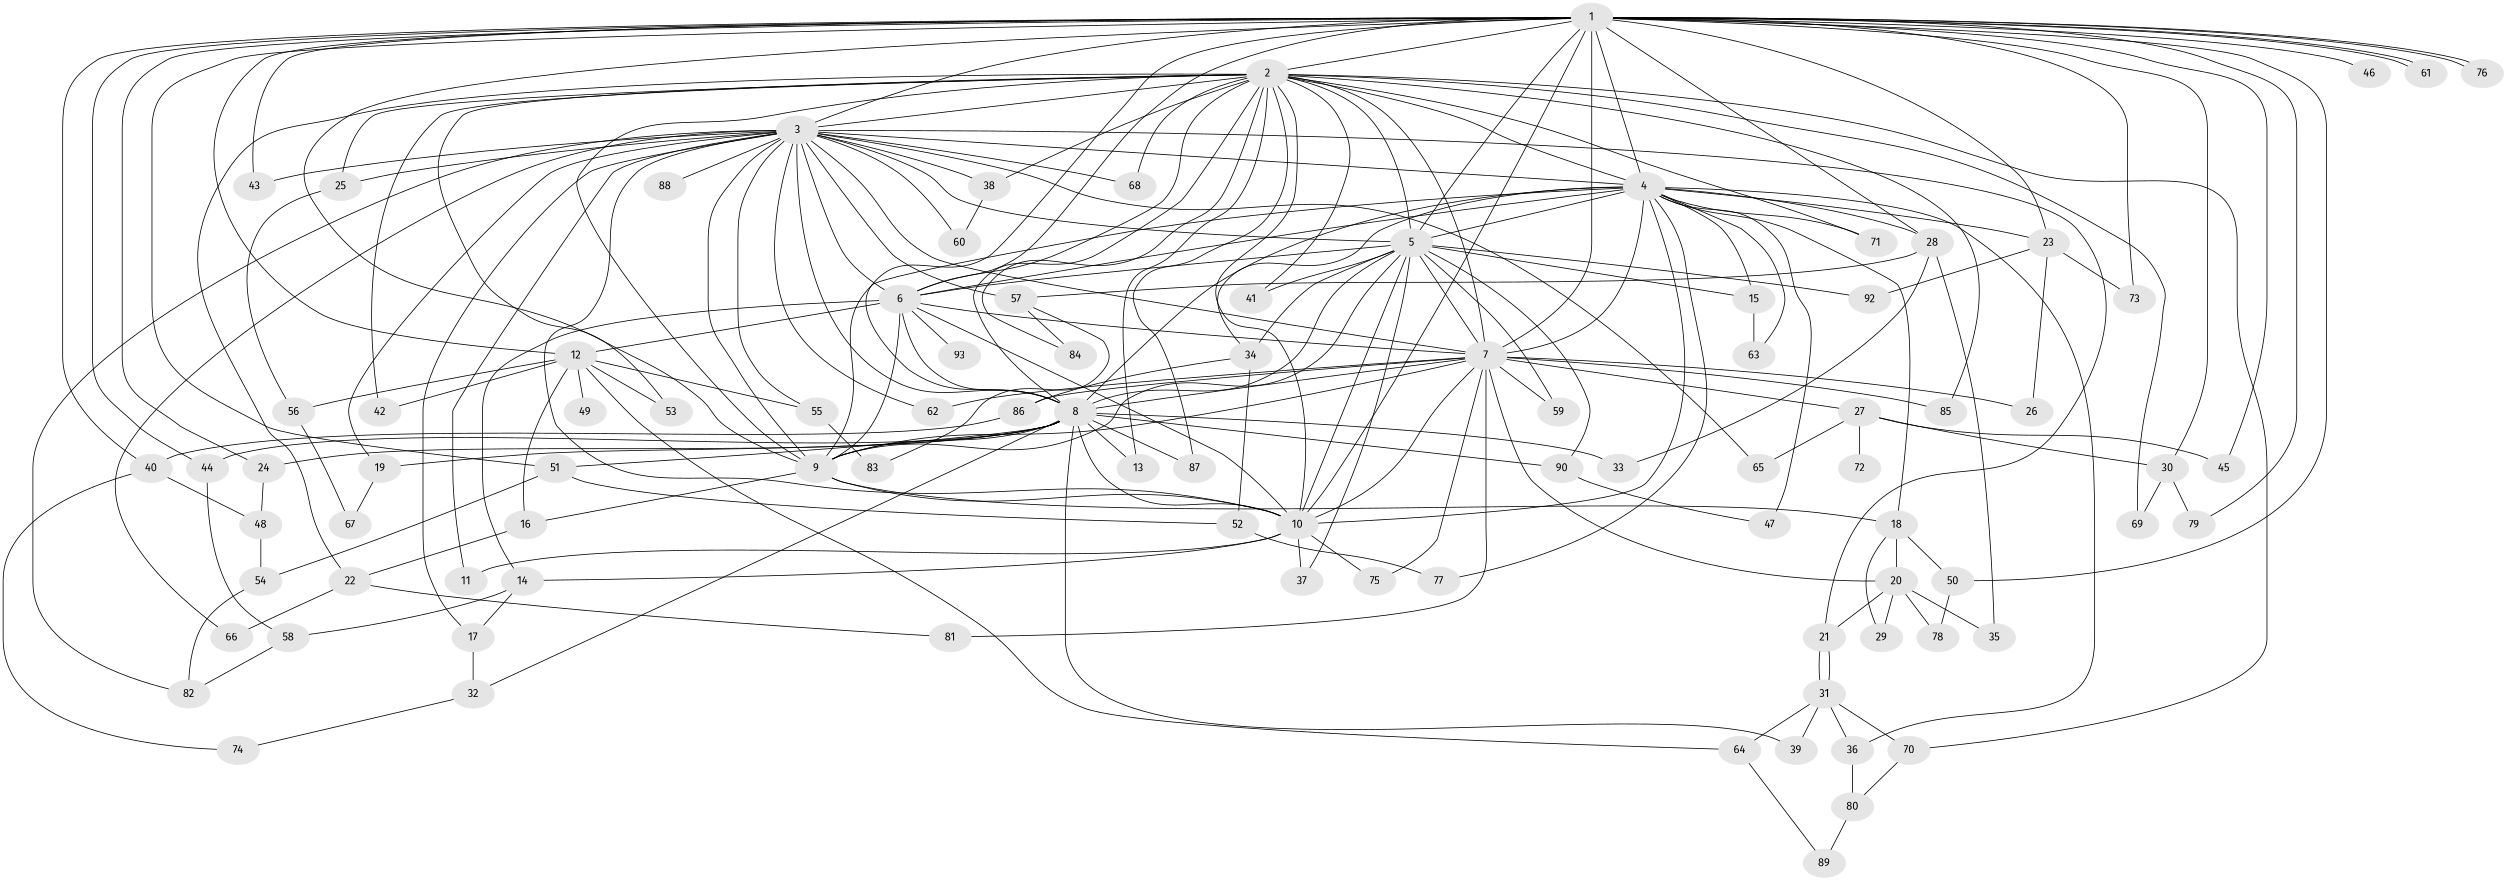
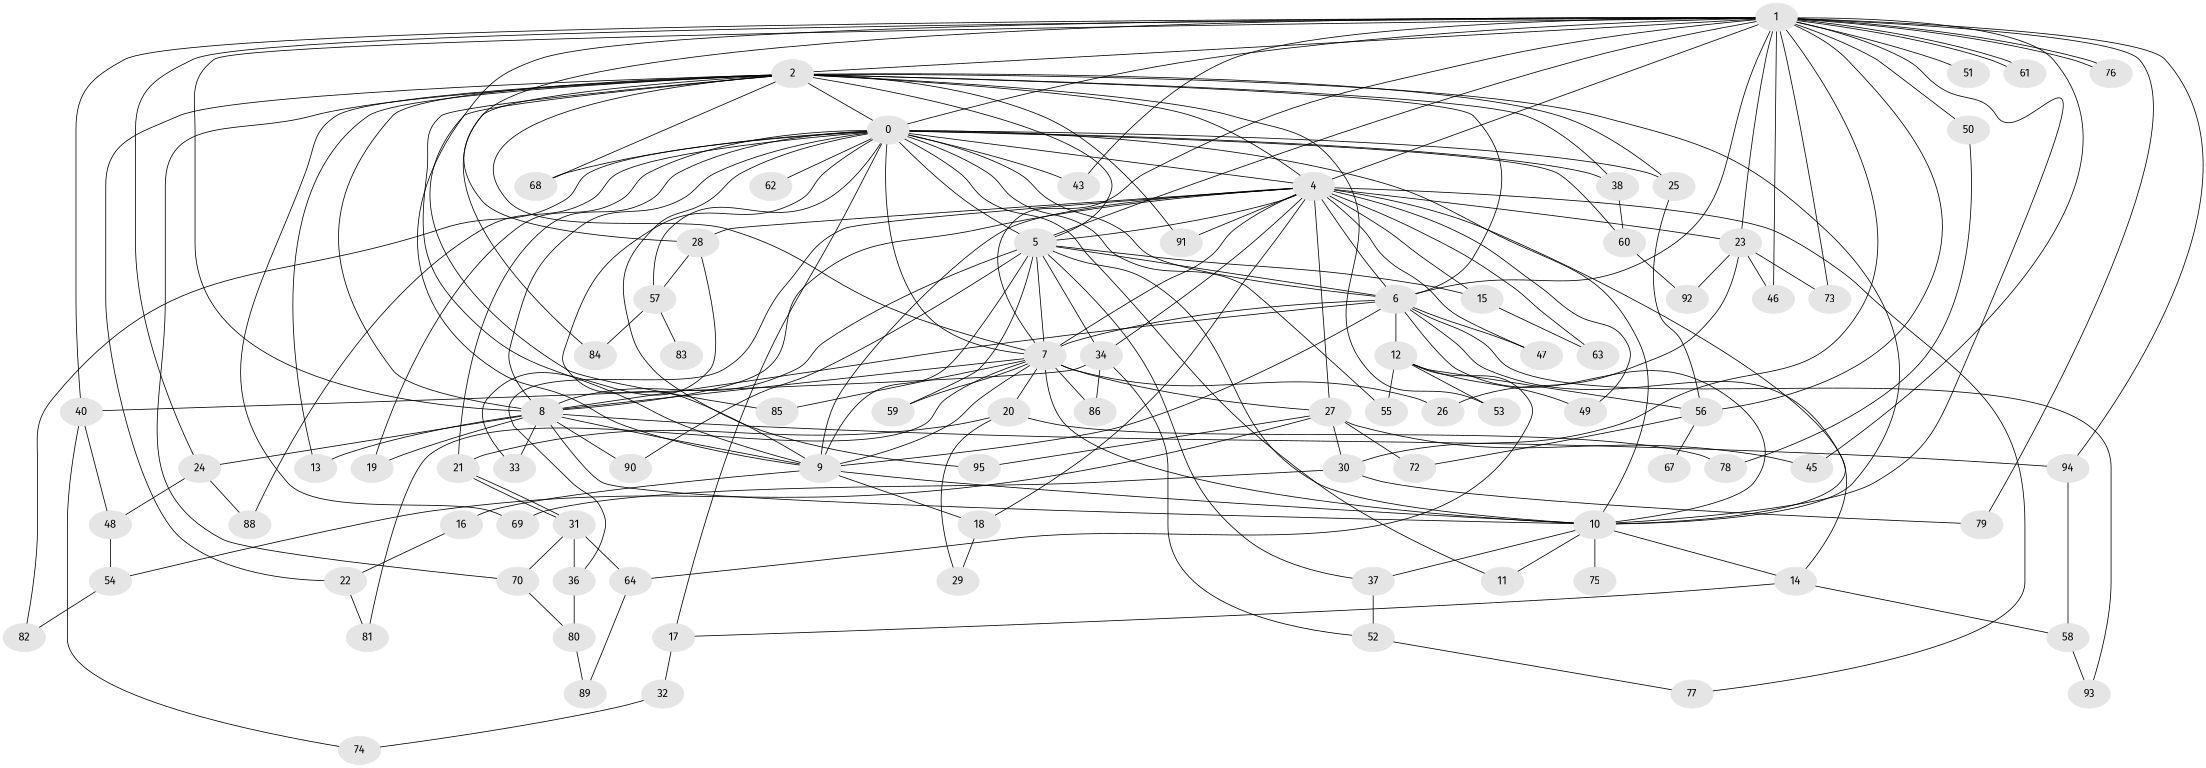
edge "1" -- "12": now "1" -- "56"
node "3": label "3" -> "0"
node "71": label "71" -> "91"
edge "5" -- "92": now "60" -- "92"
edge "4" -- "49": added
edge "23" -- "46": added
node "41": removed
edge "4" -- "27": added
edge "7" -- "62": removed
node "42": removed
edge "56" -- "72": added
edge "86" -- "40": now "34" -- "40"
edge "55" -- "83": removed
edge "12" -- "16": removed
edge "8" -- "51": removed
node "44": label "44" -> "94"
node "87": removed
node "65": label "65" -> "95"
edge "7" -- "75": removed
edge "24" -- "88": added
edge "19" -- "67": removed
edge "90" -- "47": now "6" -- "47"
edge "51" -- "52": now "37" -- "52"
edge "51" -- "54": now "27" -- "54"
edge "18" -- "20": removed
edge "18" -- "50": removed
edge "8" -- "32": removed
node "66": removed
node "35": removed
edge "58" -- "82": now "58" -- "93"
node "39": removed
